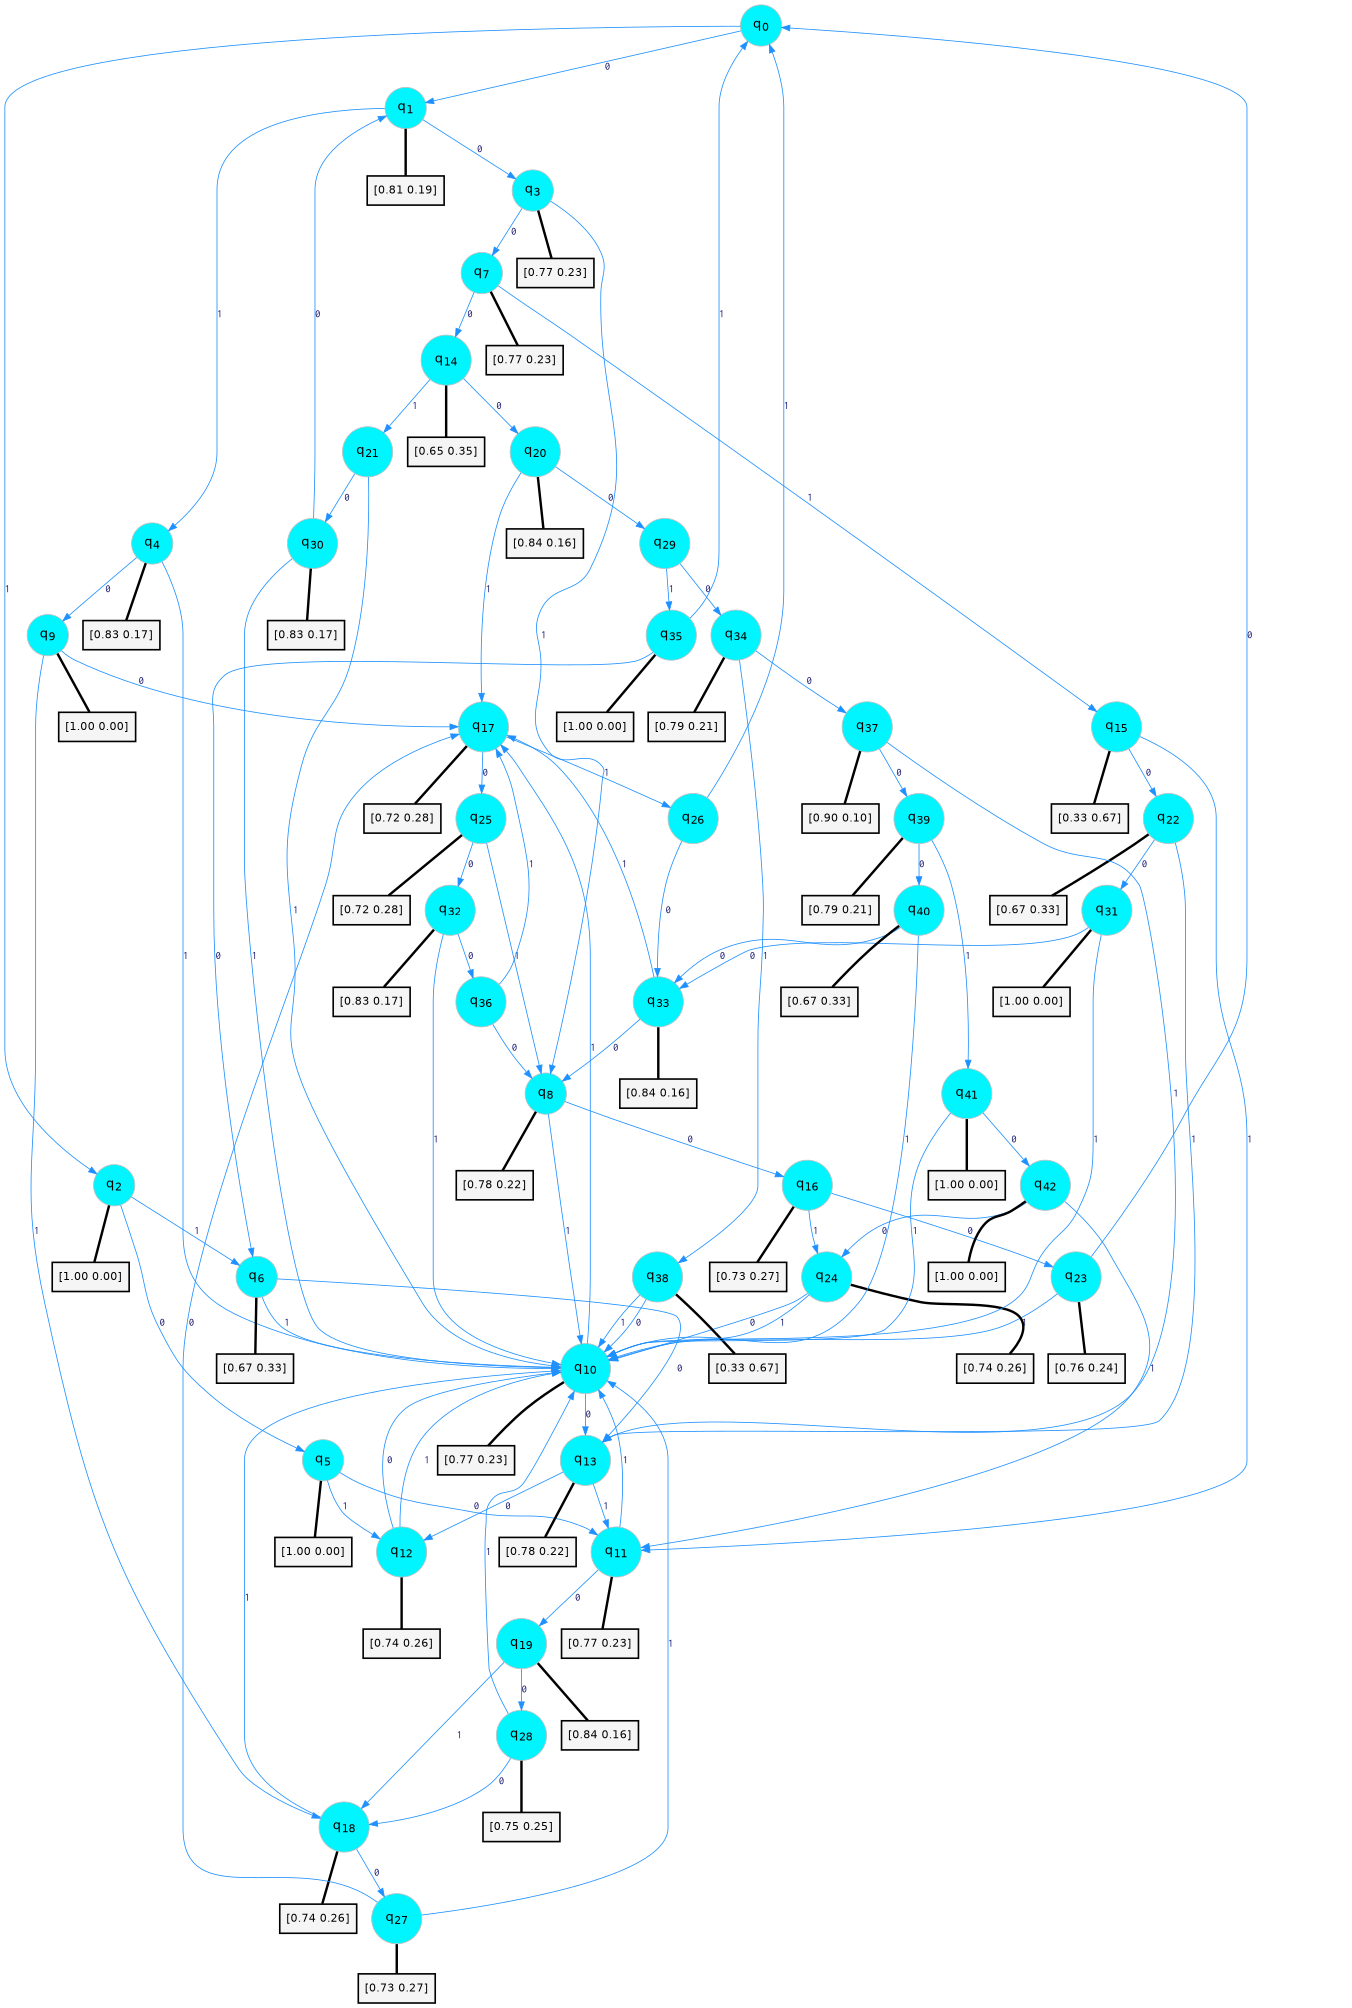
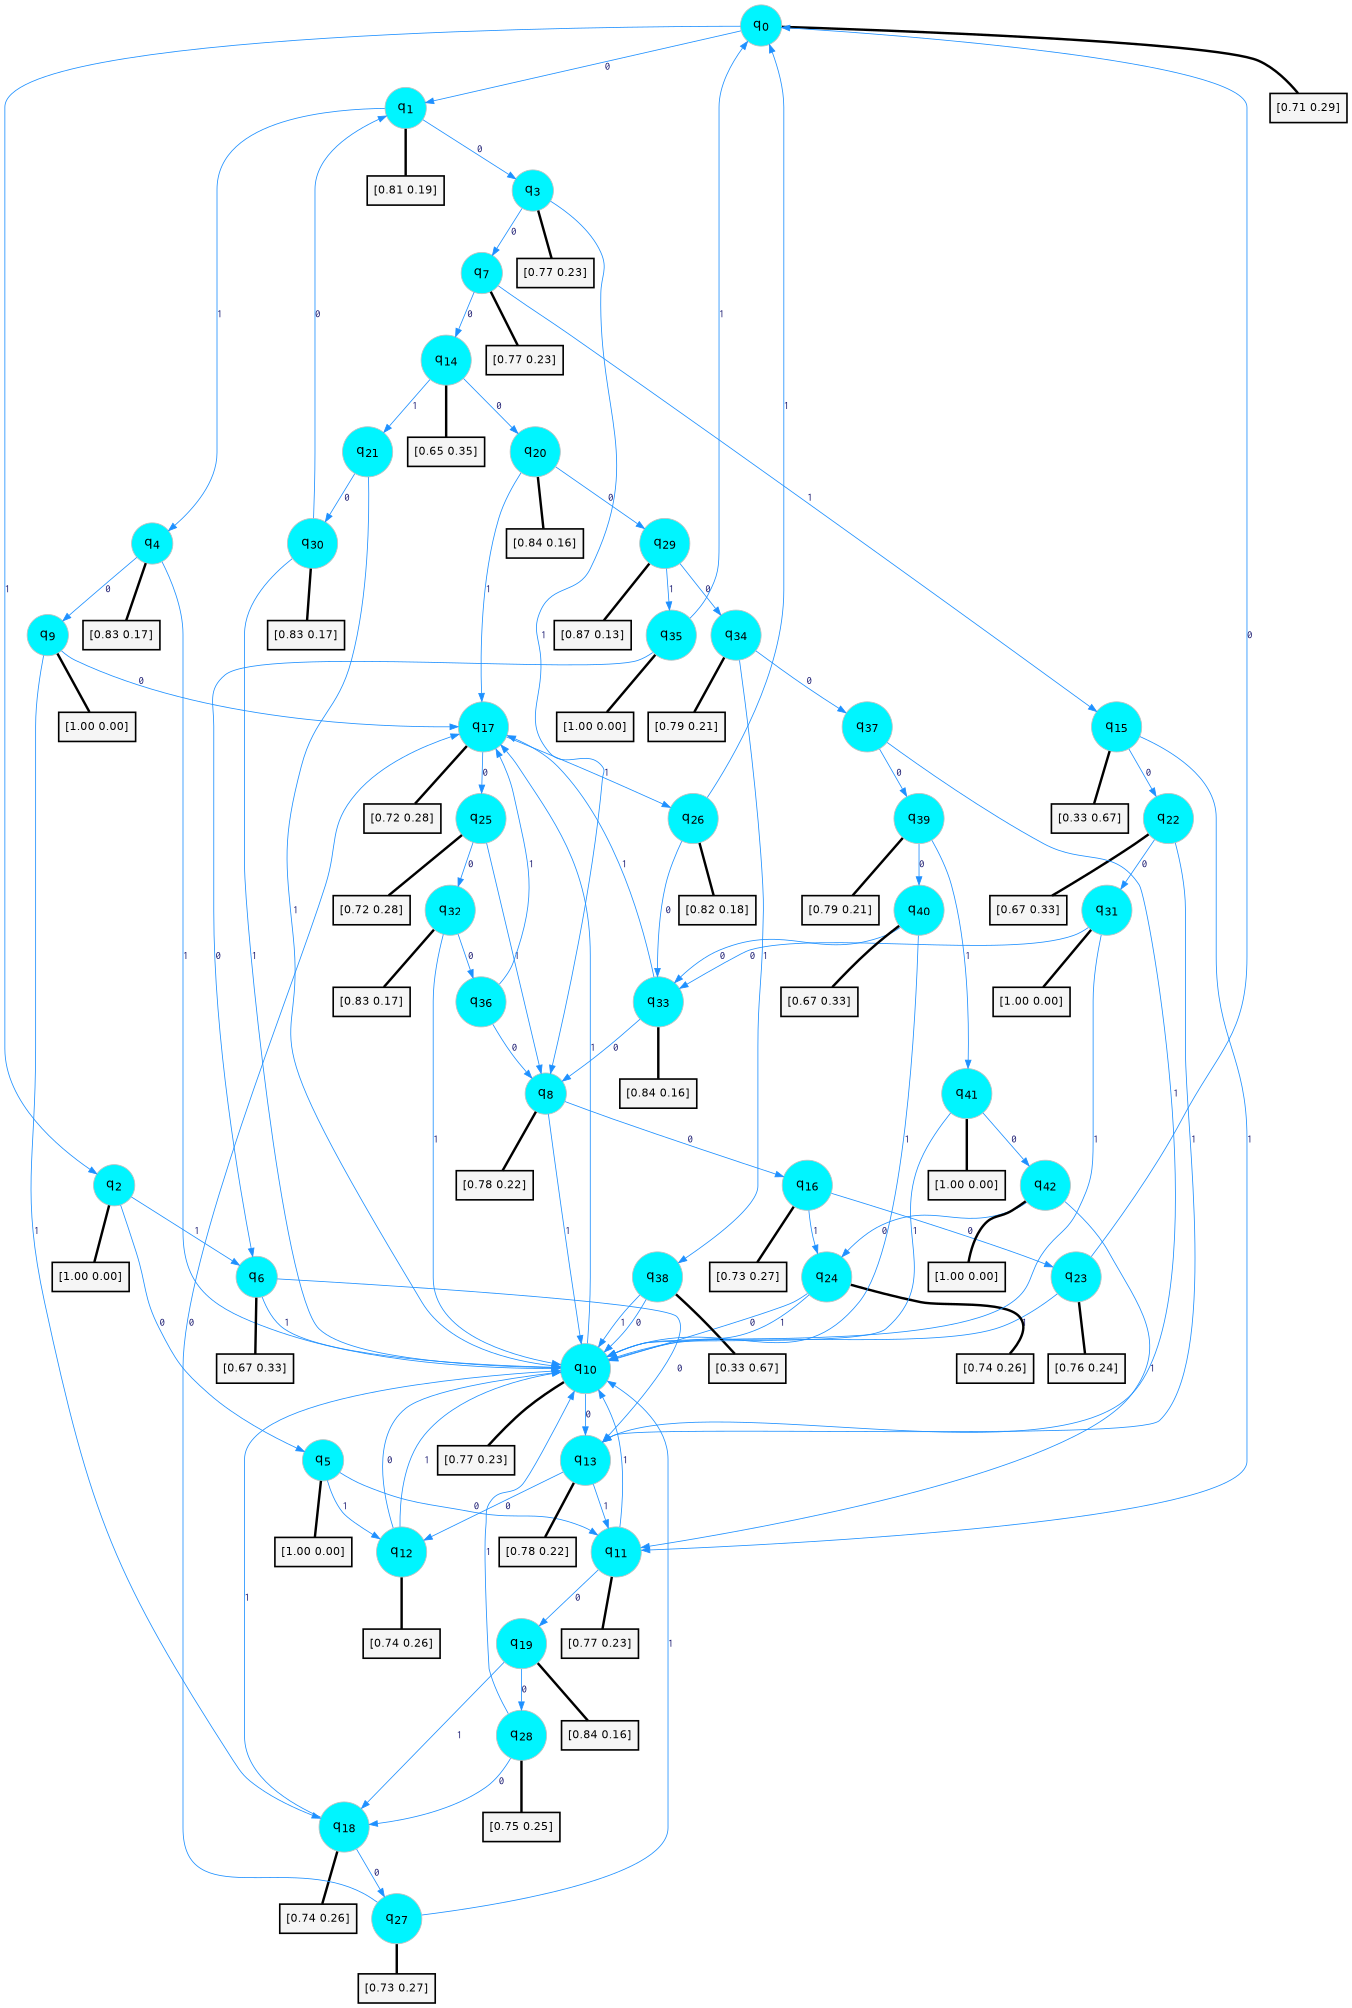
node "[0.71 0.29]": added
node "[0.87 0.13]": added
node "[0.90 0.10]": removed
node "[0.82 0.18]": added
